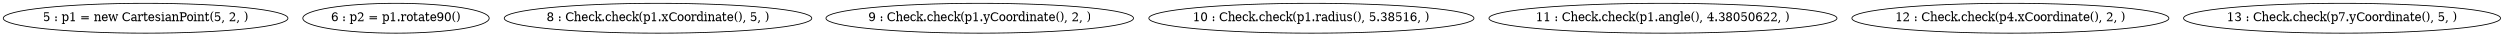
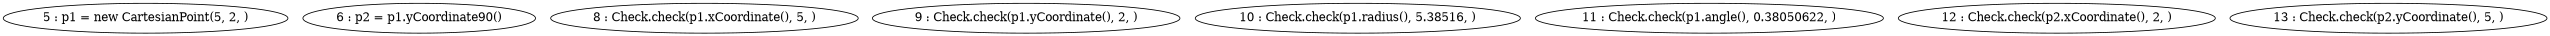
node "6 : p2 = p1.rotate90()": label "6 : p2 = p1.rotate90()" -> "6 : p2 = p1.yCoordinate90()"
node "11 : Check.check(p1.angle(), 4.38050622, )": label "11 : Check.check(p1.angle(), 4.38050622, )" -> "11 : Check.check(p1.angle(), 0.38050622, )"
node "12 : Check.check(p4.xCoordinate(), 2, )": label "12 : Check.check(p4.xCoordinate(), 2, )" -> "12 : Check.check(p2.xCoordinate(), 2, )"
node "13 : Check.check(p7.yCoordinate(), 5, )": label "13 : Check.check(p7.yCoordinate(), 5, )" -> "13 : Check.check(p2.yCoordinate(), 5, )"
